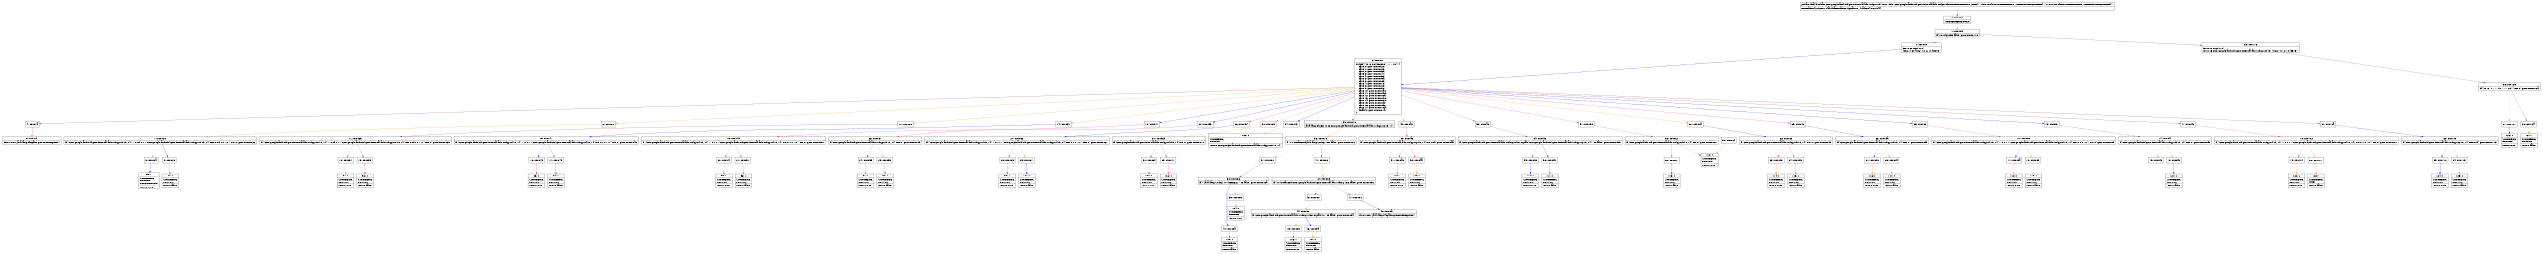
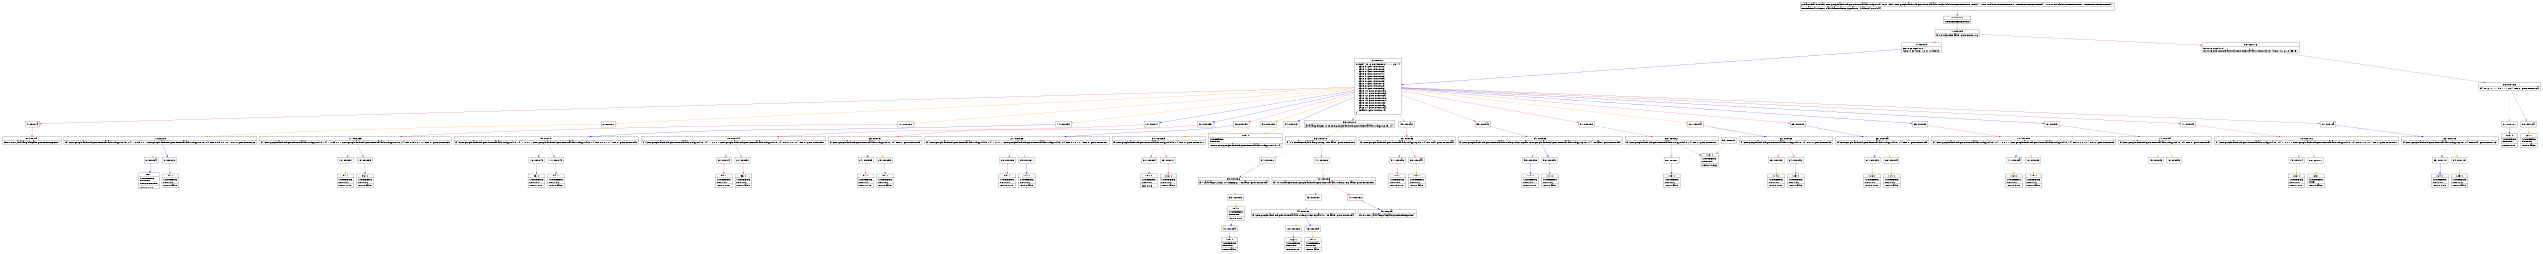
node "112: ?": text "return true" -> "return zzdqy"
node "121: ?": removed
node "101: ?": text "return true" -> "com true"
edge "38: 0x0086" -> "40: 0x008a": now "104: ?" -> "40: 0x008a"
